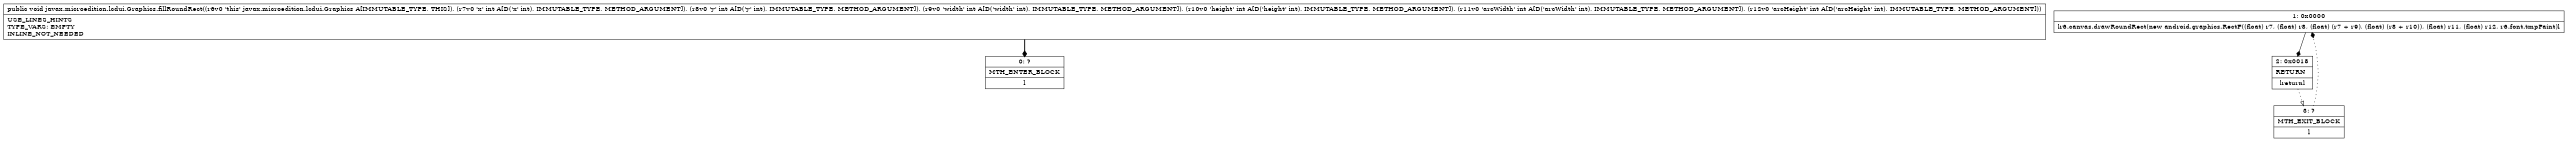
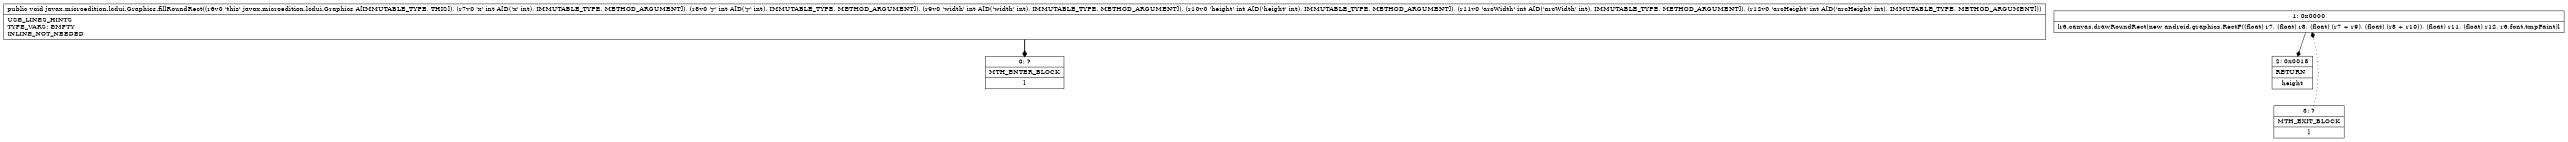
node "2: 0x0018": text "lreturnl" -> "height"
edge "2: 0x0018" -> "3: ?": removed
